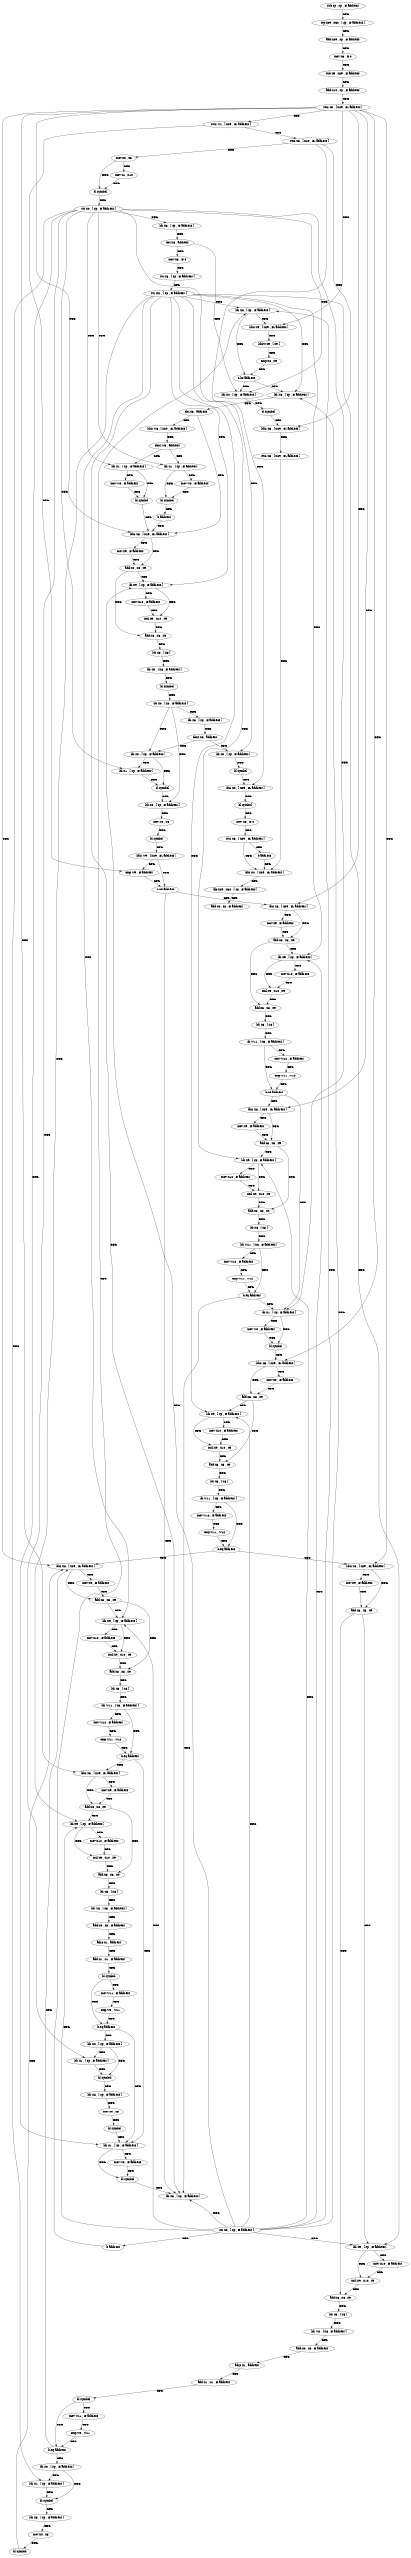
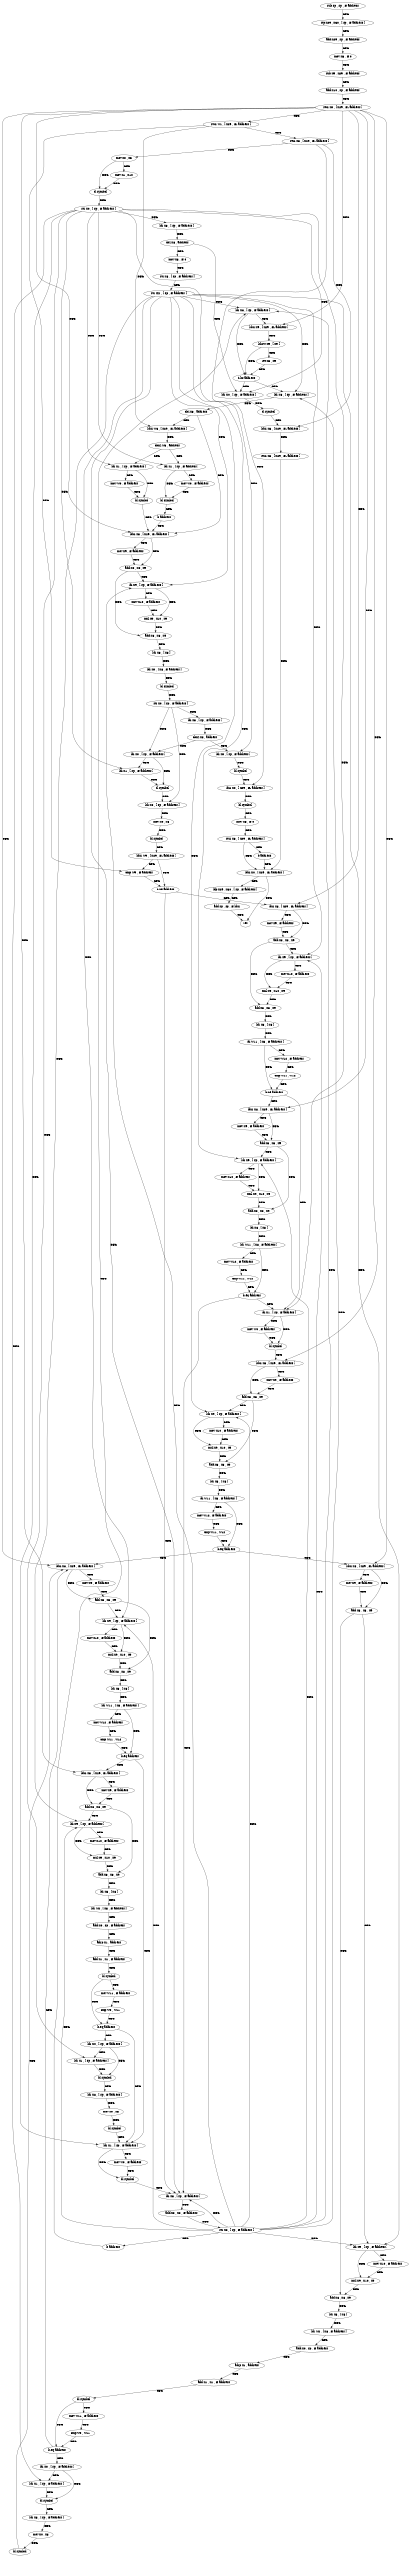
edge "stur w1 , [ x29 , #- address ]" -> "ldur w8 , [ x29 , #- address ]": added, label "DFG"
edge "ldrsw x9 , [ x9 ]" -> "b.hs address": added, label "DFG"
node "cmp x8 , x9": label "cmp x8 , x9" -> "ret x8 , x9"
node "add sp , sp , # address": label "add sp , sp , # address" -> "add sp , sp , # ldur"
node "ret": added
node "add x8 , x8 , # address": added
